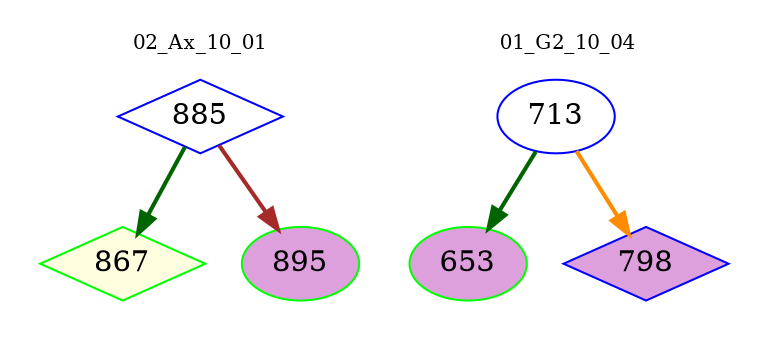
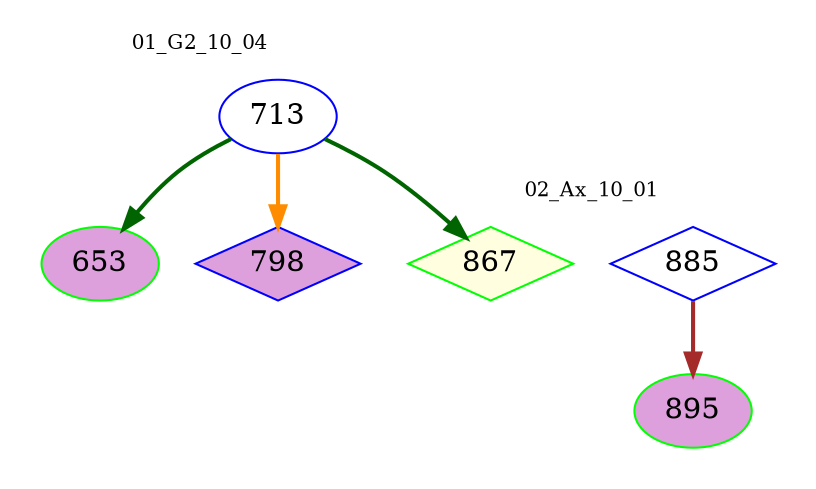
edge "885" -> "867": now "713" -> "867"
